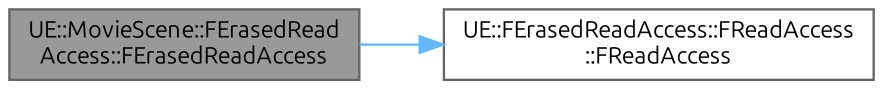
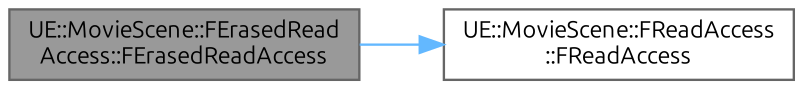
node "UE::FErasedReadAccess::FReadAccess ::FReadAccess": label "UE::FErasedReadAccess::FReadAccess ::FReadAccess" -> "UE::MovieScene::FReadAccess ::FReadAccess"
